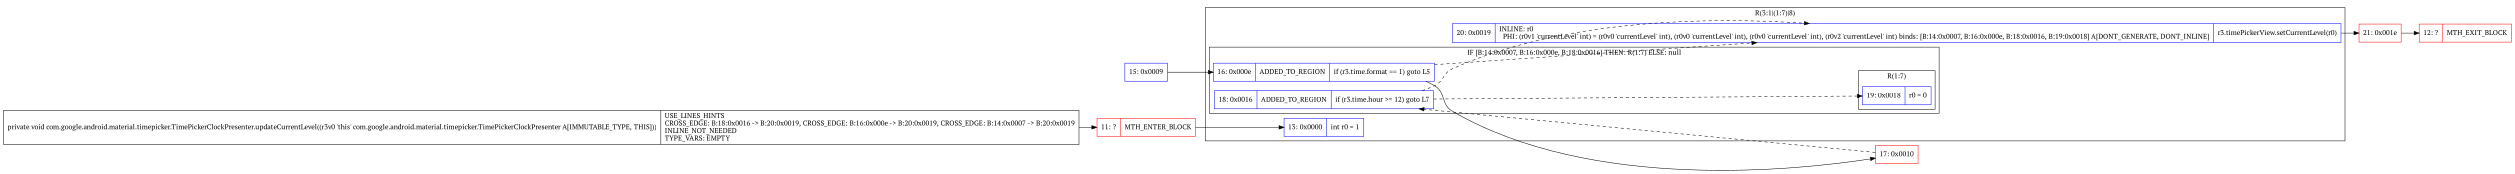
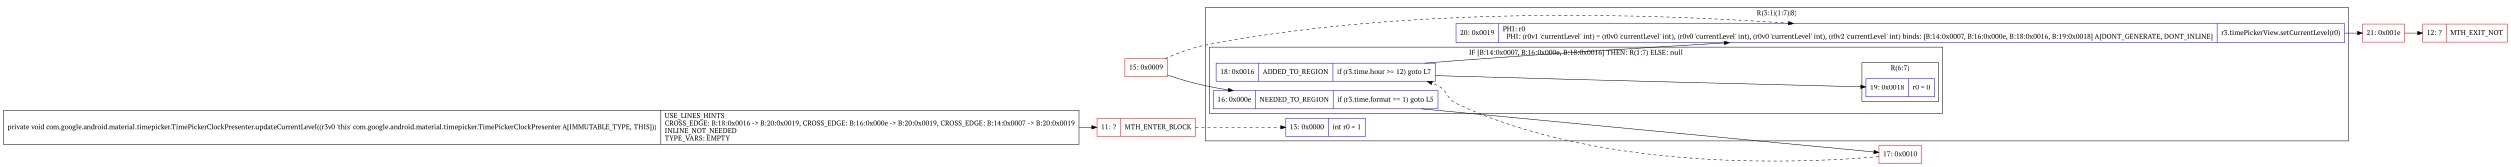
edge "18: 0x0016" -> "20: 0x0019": style dashed -> solid
node "20: 0x0019": text "INLINE: r0" -> "PHI: r0"
node "12: ?": text "MTH_EXIT_BLOCK" -> "MTH_EXIT_NOT"
edge "16: 0x000e" -> "20: 0x0019": now "15: 0x0009" -> "20: 0x0019"
node "15: 0x0009": color blue -> red
node "16: 0x000e": text "ADDED_TO_REGION" -> "NEEDED_TO_REGION"
cluster "R(1:7)": label "R(1:7)" -> "R(6:7)"
edge "18: 0x0016" -> "19: 0x0018": style dashed -> solid
edge "11: ?" -> "13: 0x0000": style solid -> dashed
